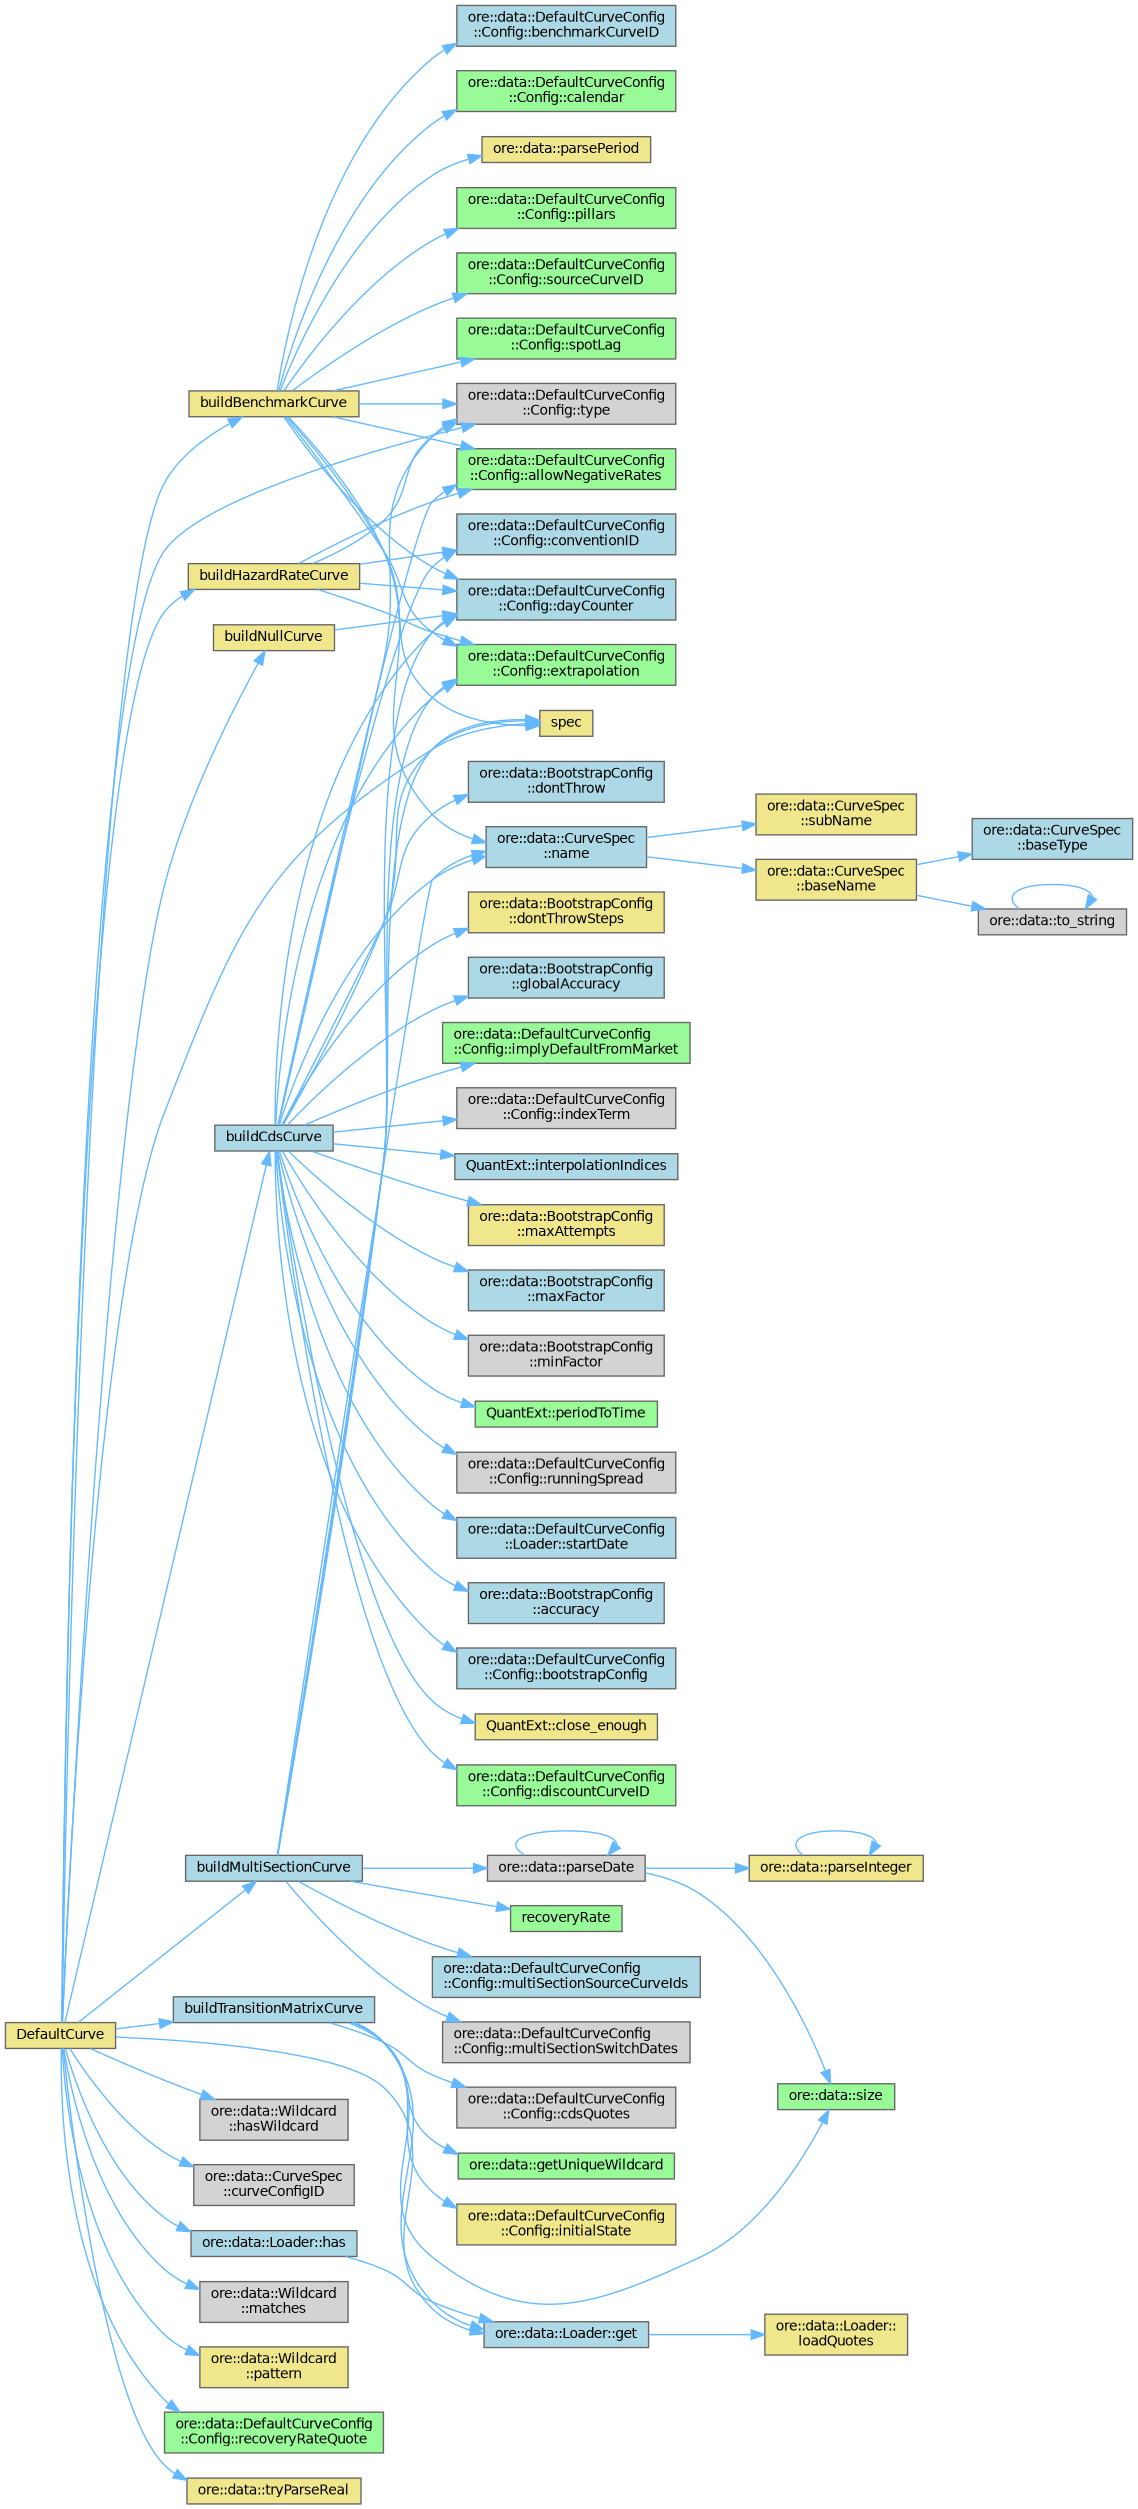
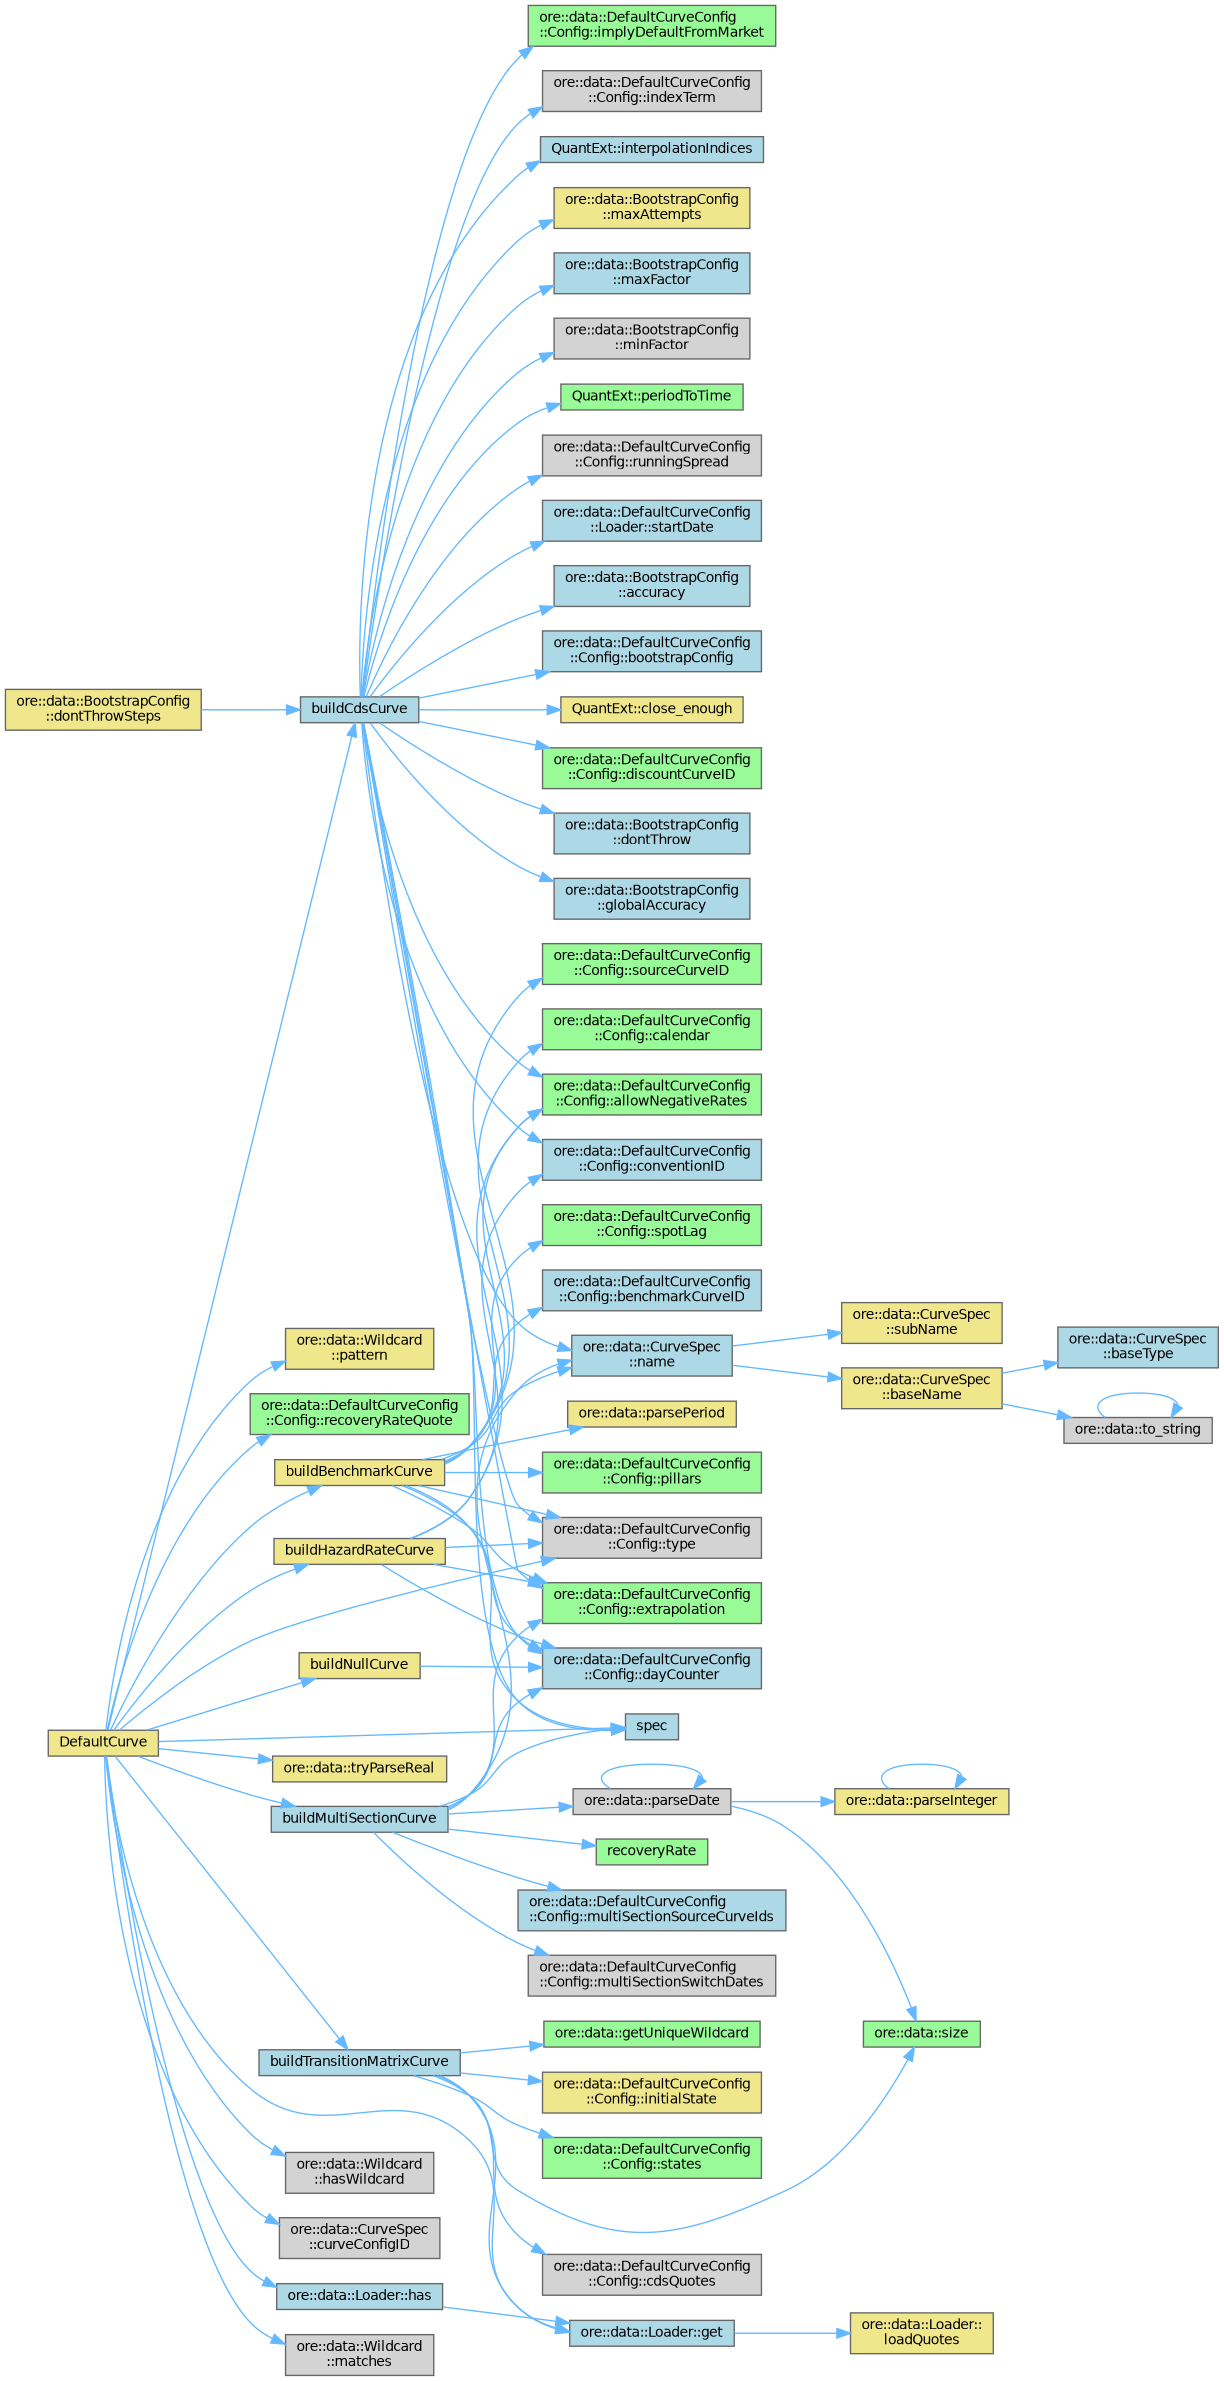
node "spec": fillcolor khaki -> lightblue
edge "buildCdsCurve" -> "ore::data::BootstrapConfig ::dontThrowSteps": reversed
node "ore::data::DefaultCurveConfig ::Config::states": added
